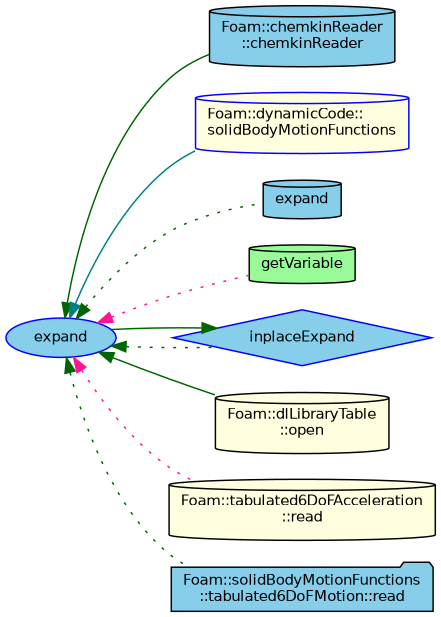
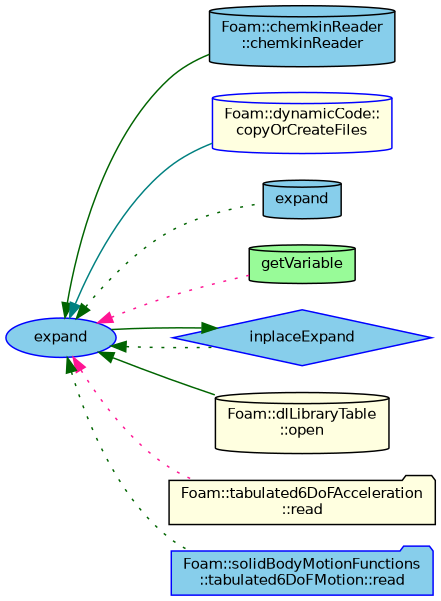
node "Foam::dynamicCode:: solidBodyMotionFunctions": label "Foam::dynamicCode:: solidBodyMotionFunctions" -> "Foam::dynamicCode:: copyOrCreateFiles"
node "Foam::tabulated6DoFAcceleration ::read": shape cylinder -> folder
node "Foam::solidBodyMotionFunctions ::tabulated6DoFMotion::read": color black -> blue
